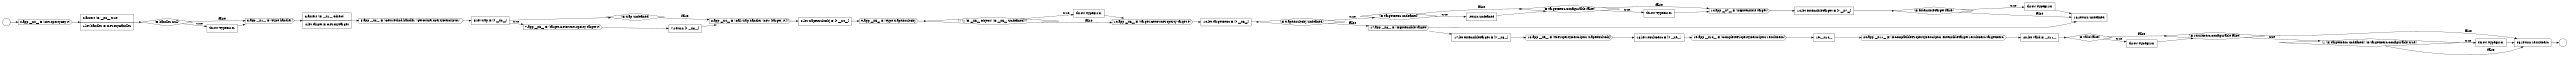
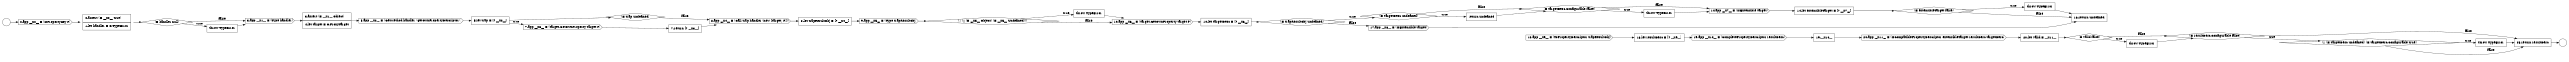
node "0:assert (= __x0__ true)": text "1:let handler = O.ProxyHandler" -> "1:let handler = O.TypeError"
node "17:let extensibleTarget = [? __x8__]": removed
